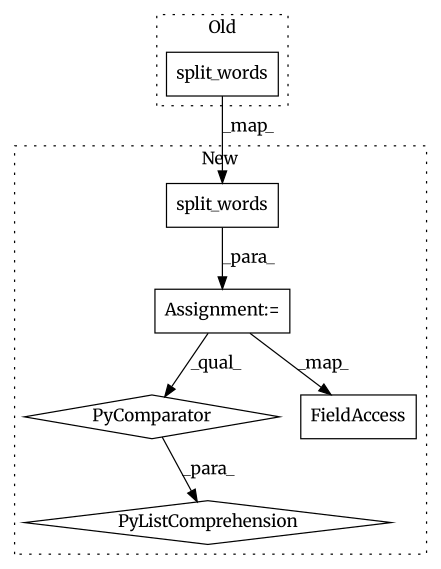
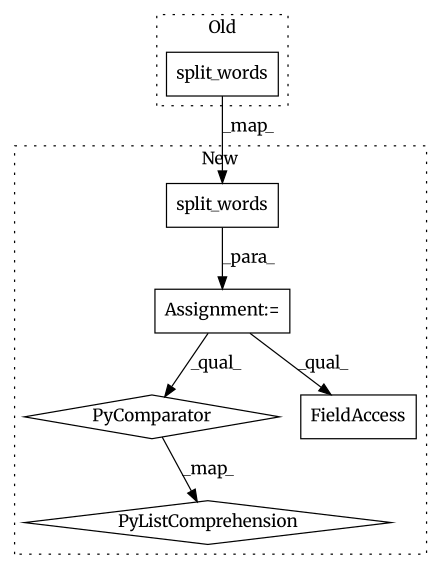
edge "Assignment:=" -> "FieldAccess": label "_map_" -> "_qual_"
edge "PyComparator" -> "PyListComprehension": label "_para_" -> "_map_"
